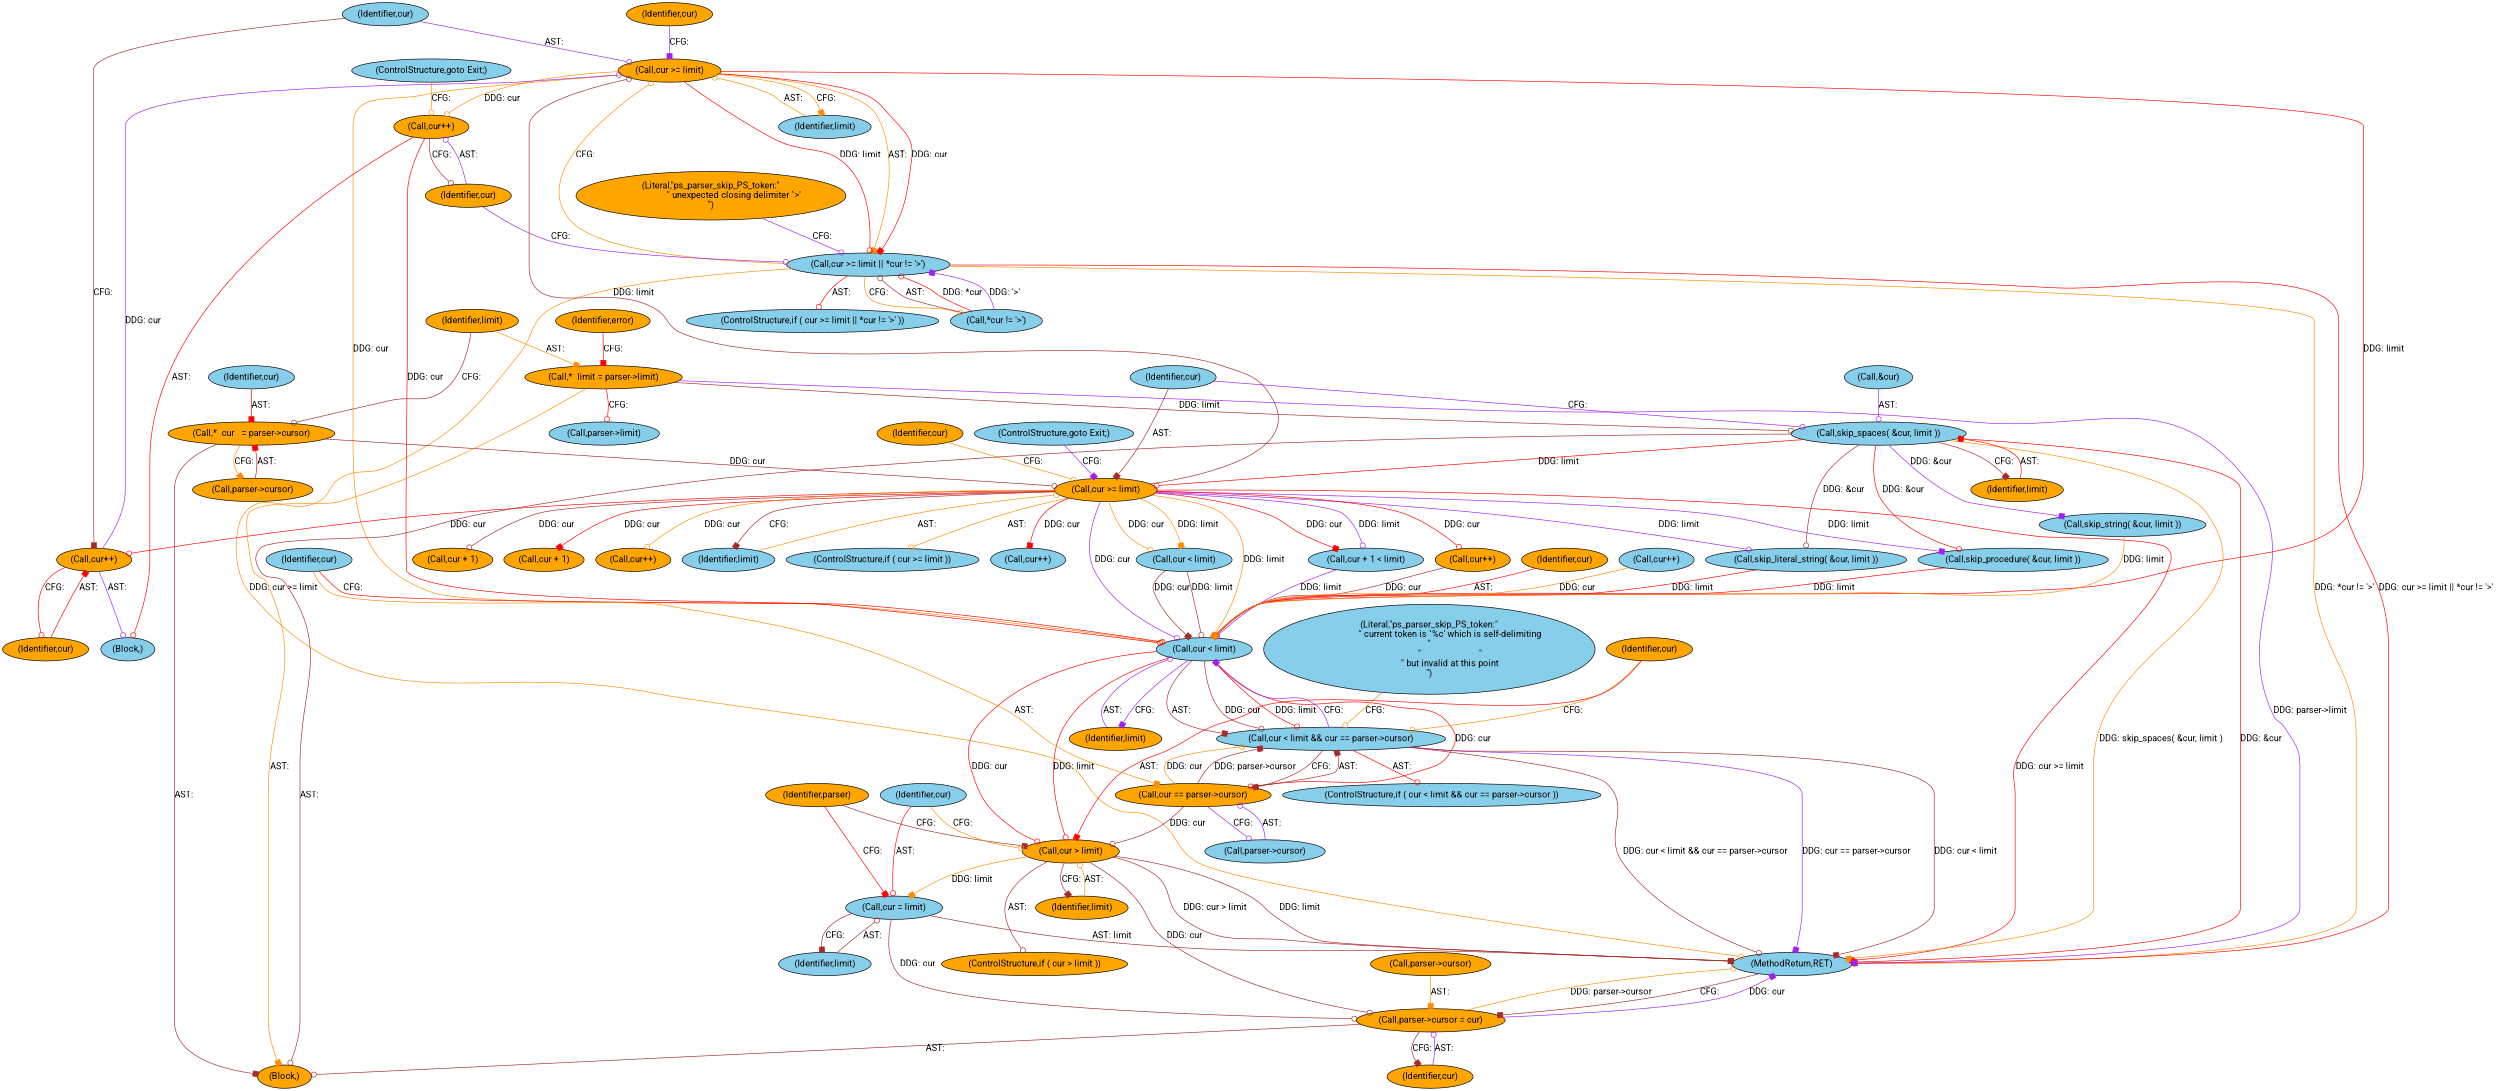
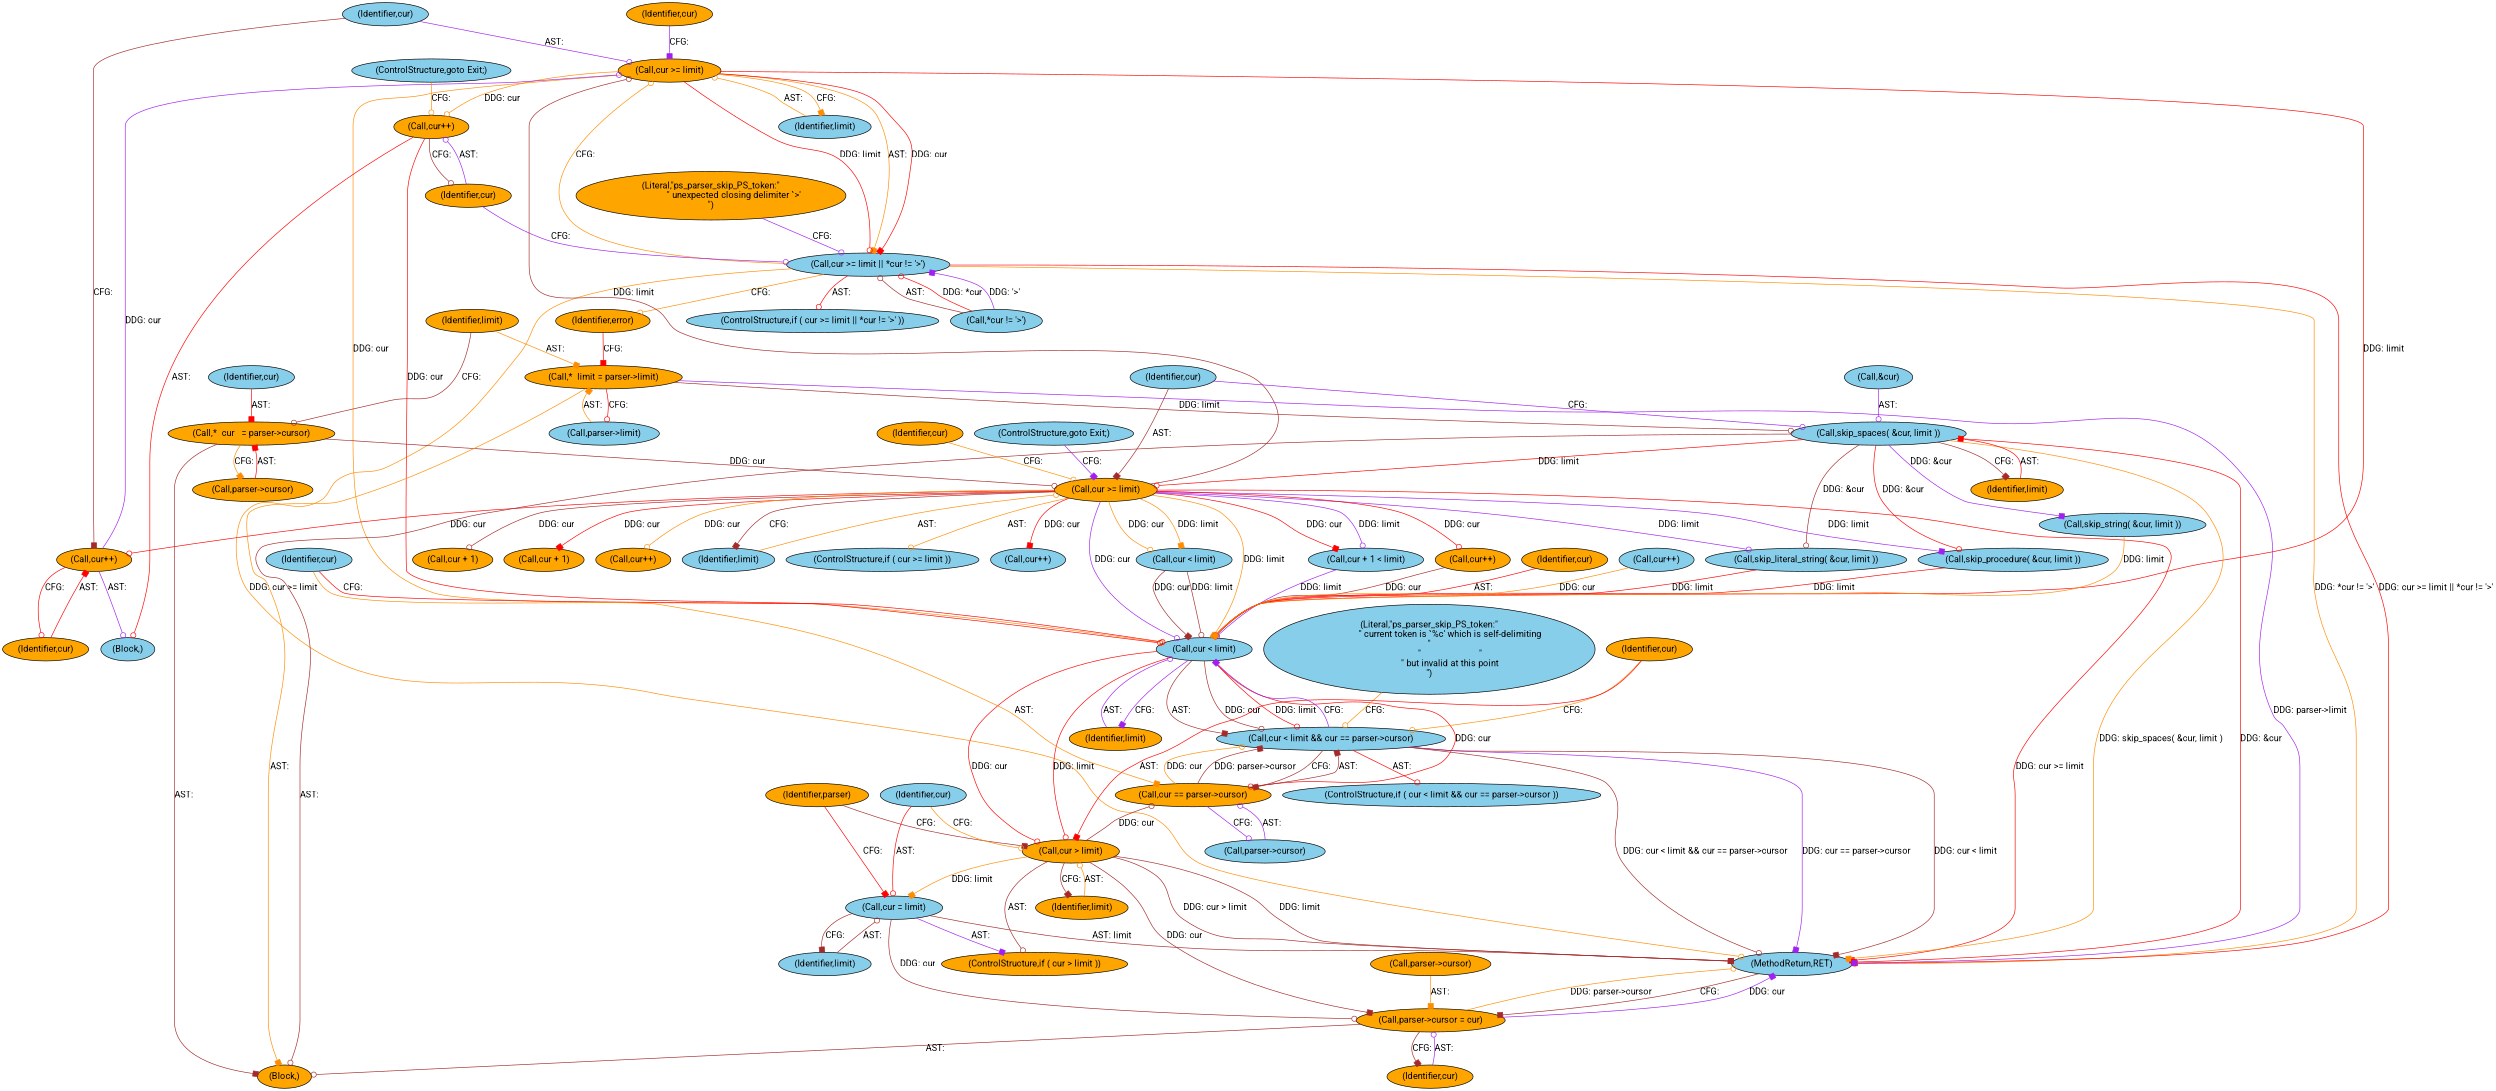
edge "(Call,cur >= limit || *cur != '>')" -> "(Call,*cur != '>')": now "(Call,cur >= limit || *cur != '>')" -> "(Identifier,error)"
edge "(Call,parser->limit)" -> "(Call,*  limit = parser->limit)": added, label "AST:"
edge "(Call,cur == parser->cursor)" -> "(Call,cur > limit)": reversed
edge "(Call,cur = limit)" -> "(ControlStructure,if ( cur > limit ))": added, label "AST:"
edge "(Call,cur > limit)" -> "(Call,parser->cursor = cur)": arrowhead odot -> box
